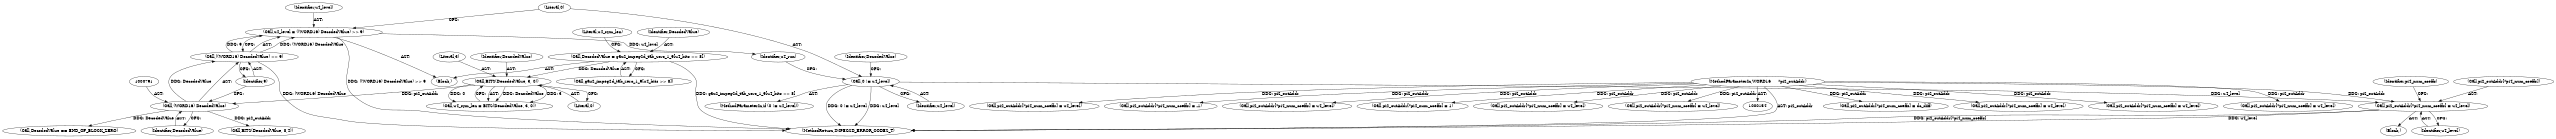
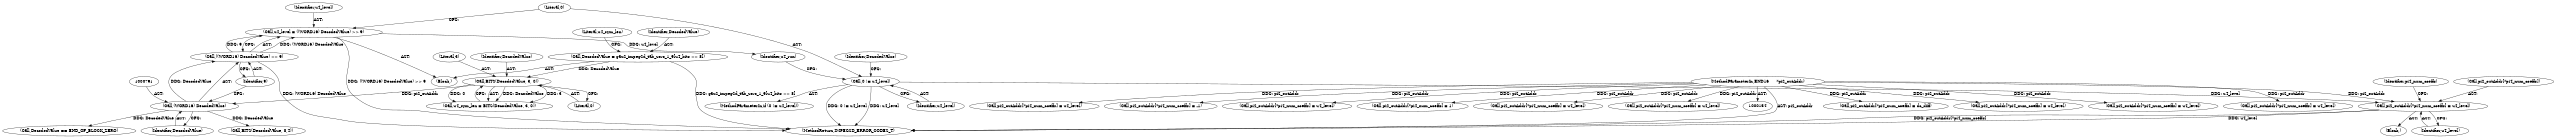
node "(Call,gau2_impeg2d_tab_zero_1_9[u4_bits >> 8])": removed
node "(MethodParameterIn,WORD16      *pi2_outAddr)": label "(MethodParameterIn,WORD16      *pi2_outAddr)" -> "(MethodParameterIn,END16      *pi2_outAddr)"
edge "(Call,(WORD16) DecodedValue)" -> "(Call,BITS(DecodedValue, 8,4))": label "DDG: pi2_outAddr" -> "DDG: DecodedValue"
